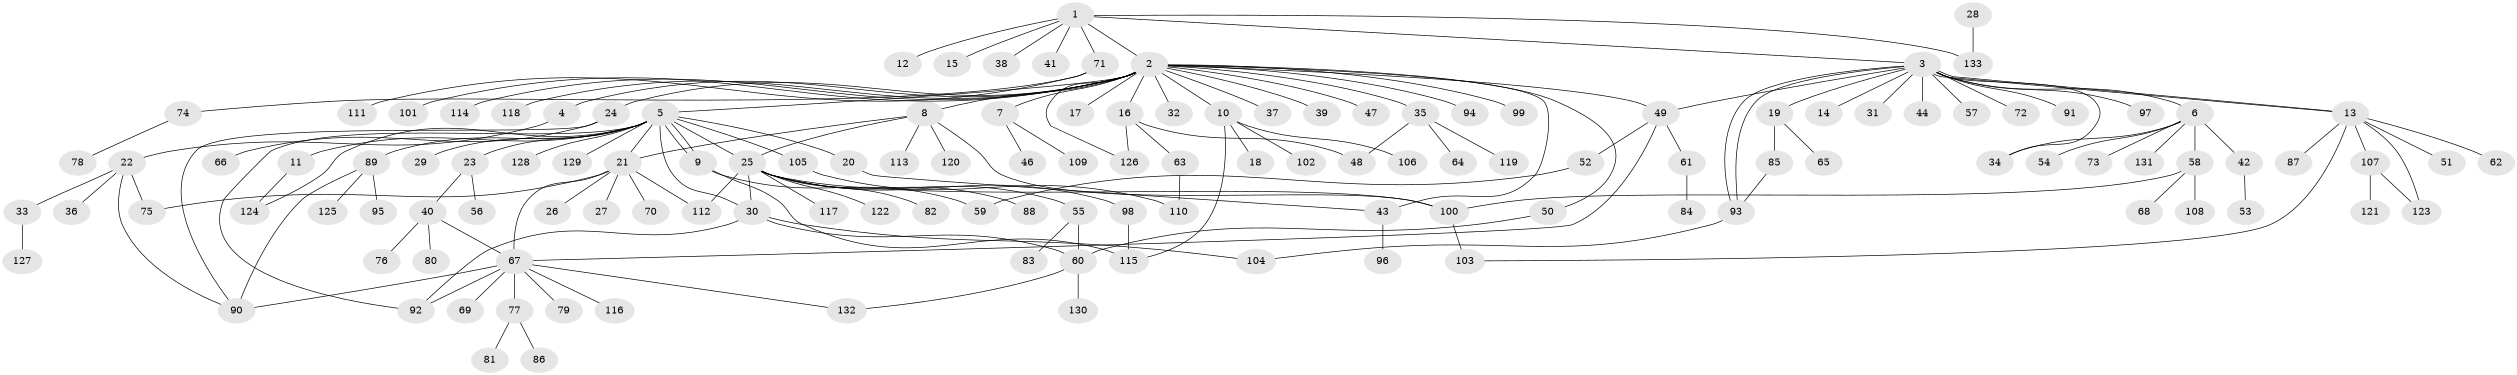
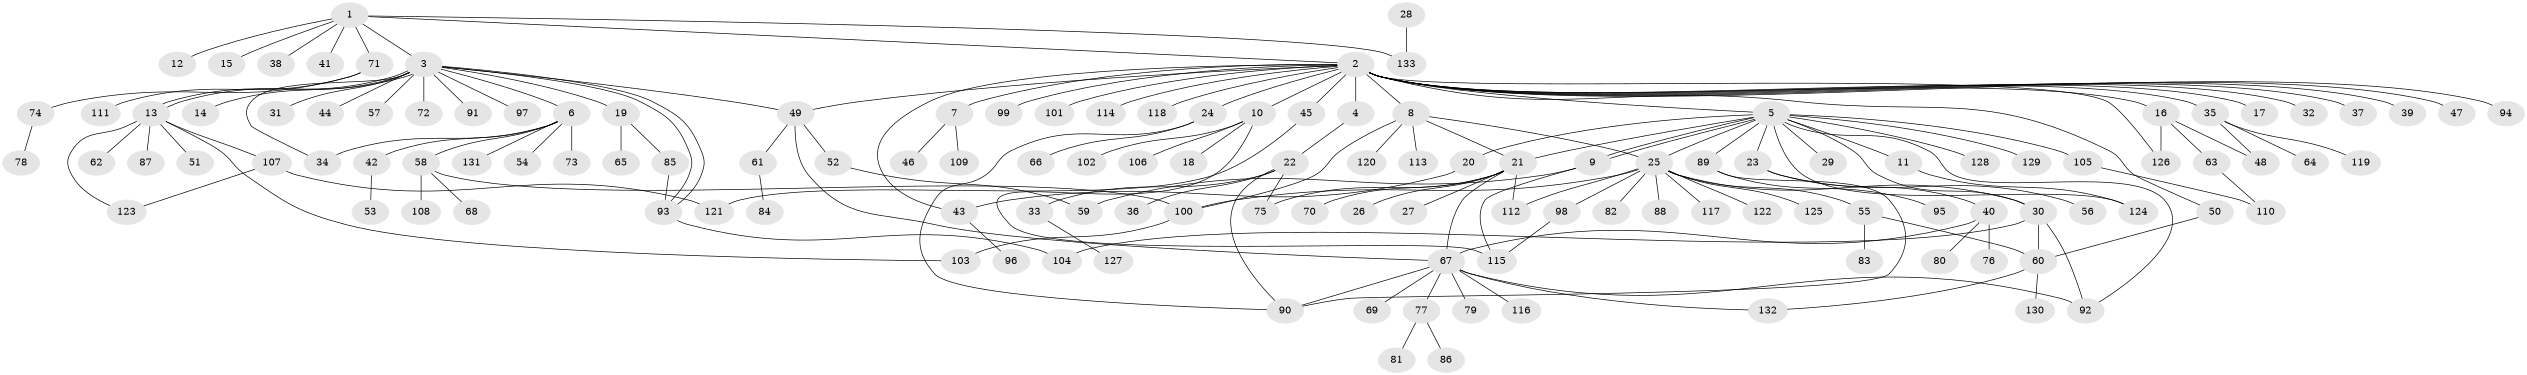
node "45": added
edge "89" -- "125": now "25" -- "125"
